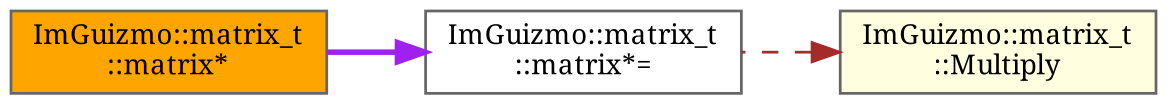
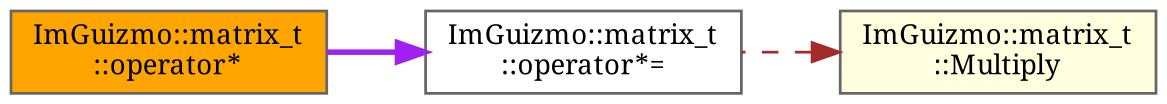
node "ImGuizmo::matrix_t ::matrix*": label "ImGuizmo::matrix_t ::matrix*" -> "ImGuizmo::matrix_t ::operator*"
node "ImGuizmo::matrix_t ::matrix*=": label "ImGuizmo::matrix_t ::matrix*=" -> "ImGuizmo::matrix_t ::operator*="
